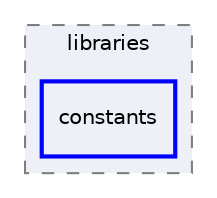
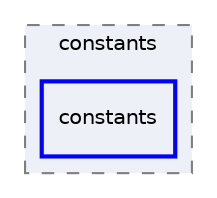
cluster "libraries": label "libraries" -> "constants"
